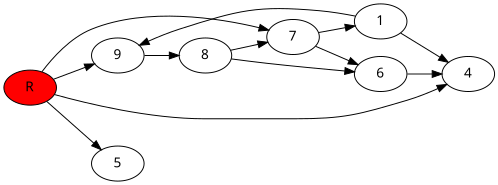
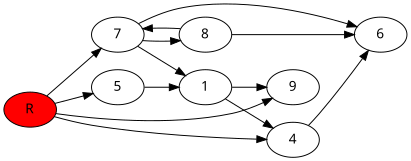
edge "9" -> "8": now "7" -> "8"
edge "6" -> "4": reversed
edge "5" -> "1": added
